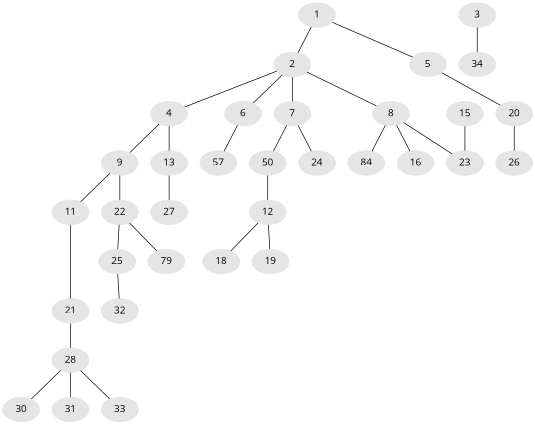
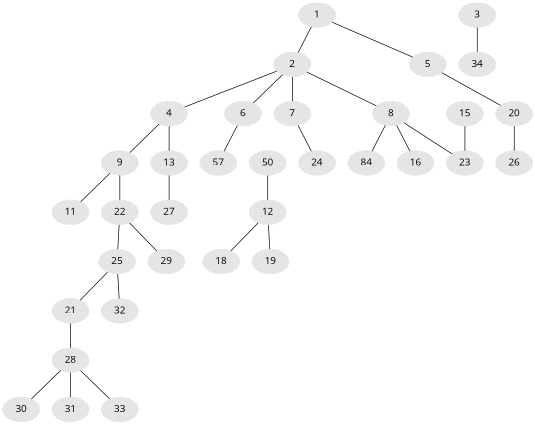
edge "7" -- "50": removed
edge "11" -- "21": now "25" -- "21"
node "79": label "79" -> "29"
